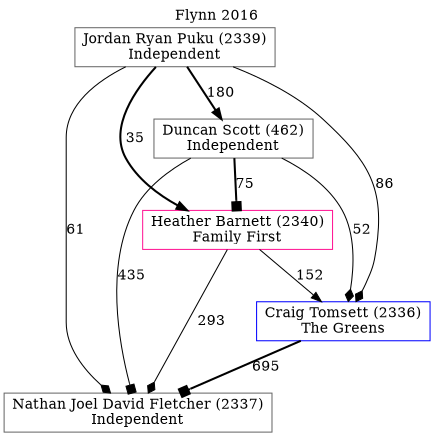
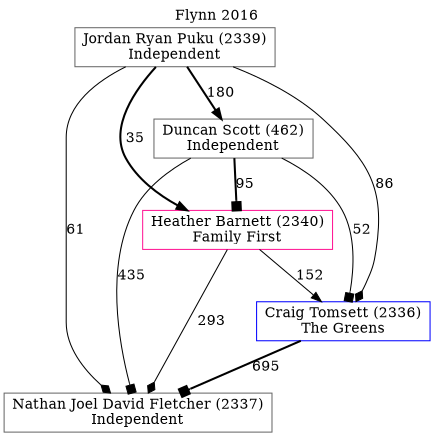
edge "Duncan Scott (462) Independent" -> "Heather Barnett (2340) Family First": label "75" -> "95"
edge "Duncan Scott (462) Independent" -> "Craig Tomsett (2336) The Greens": arrowhead diamond -> box
